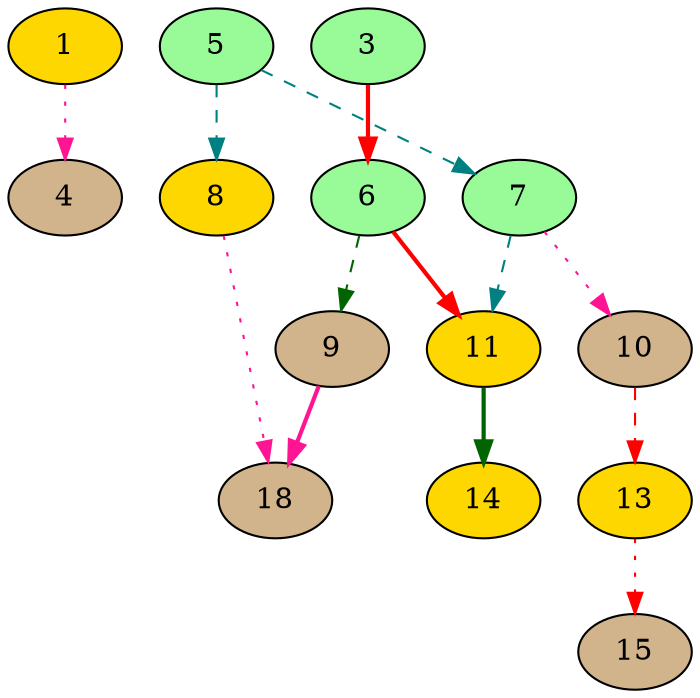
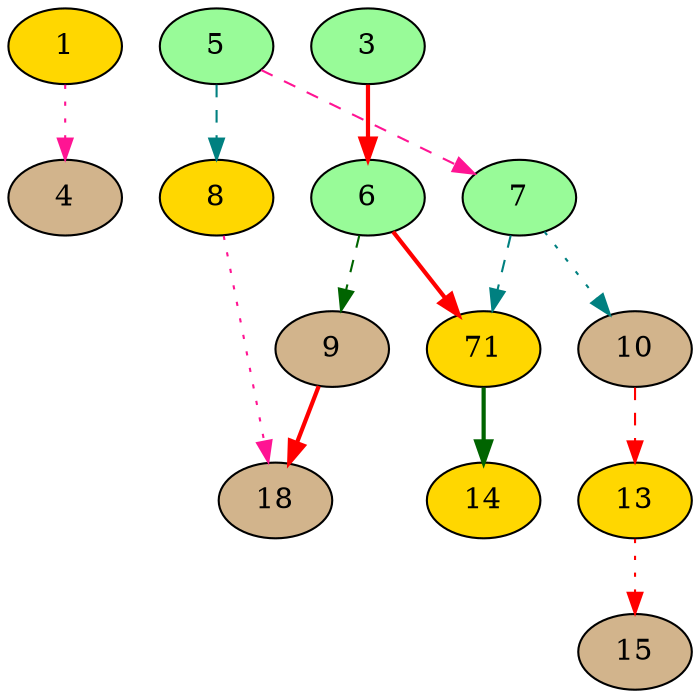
edge "5" -> "7": color teal -> deeppink
edge "7" -> "10": color deeppink -> teal
node "11": label "11" -> "71"
edge "9" -> "18": color deeppink -> red
